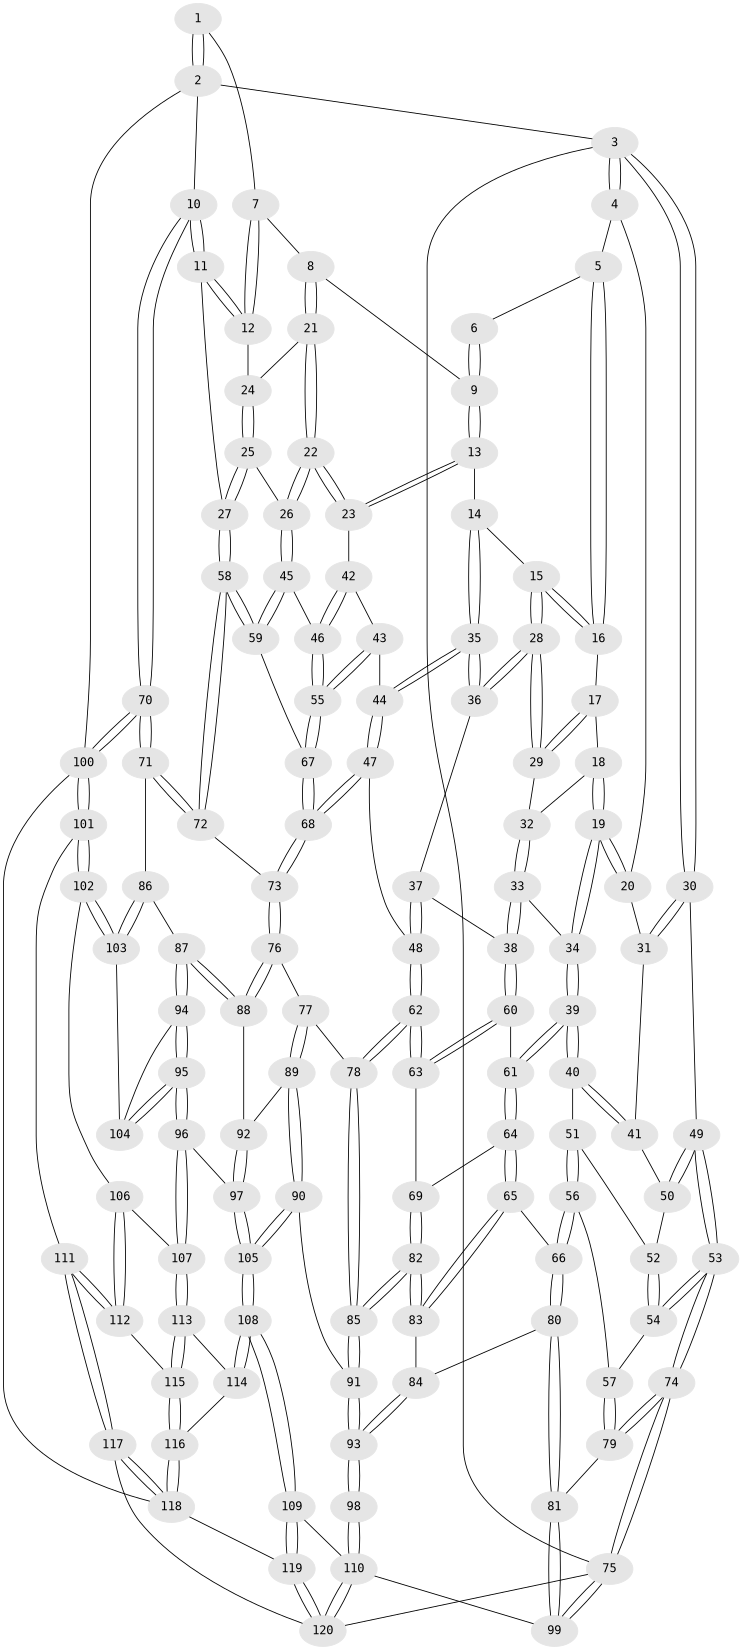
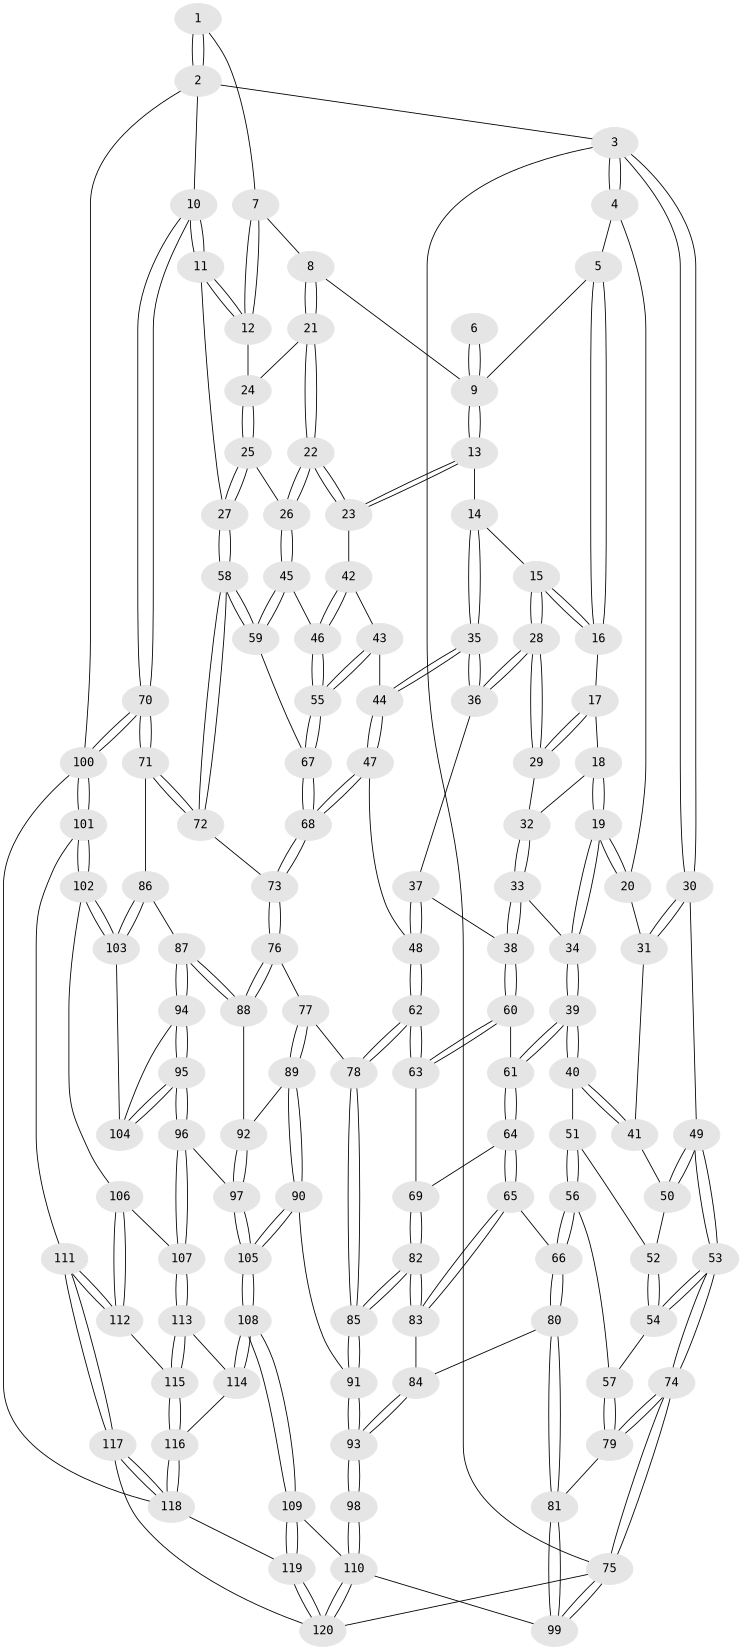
edge "5" -- "6": now "5" -- "9"
